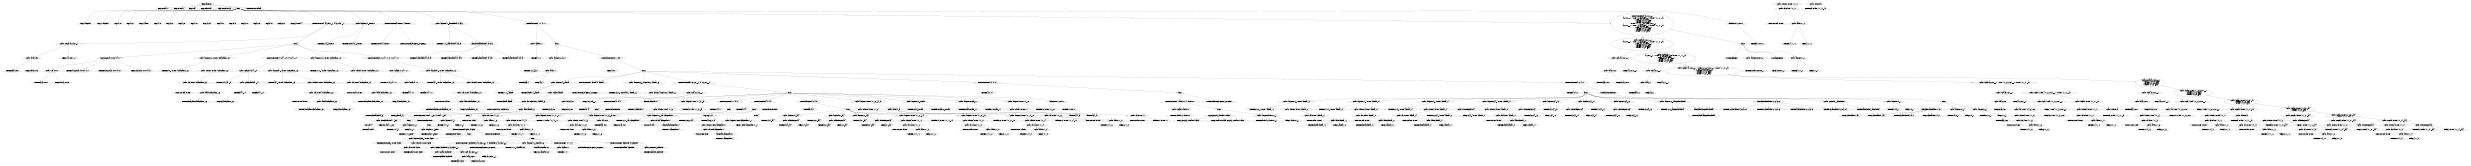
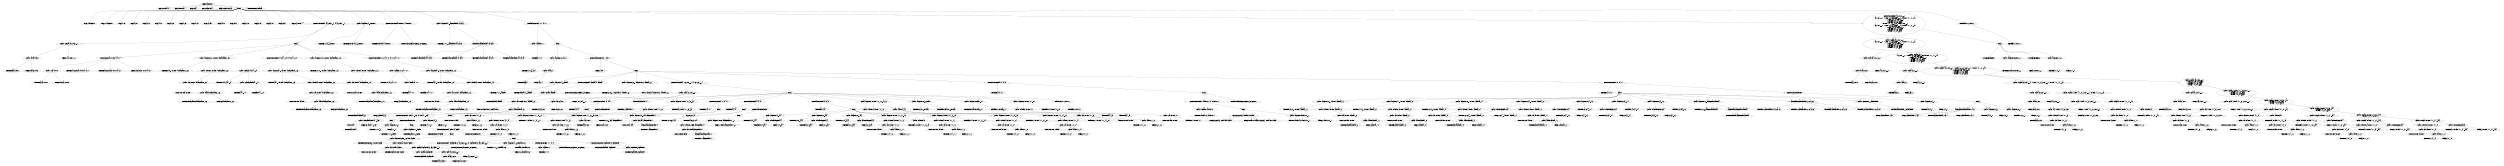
node "(LOCAL,v13: daemon)": label "(LOCAL,v13: daemon)" -> "(LOCAL,v13: int)"
node "(<operator>.assignment,*(_DWORD *)(v11 + 12) = *a2)": added
